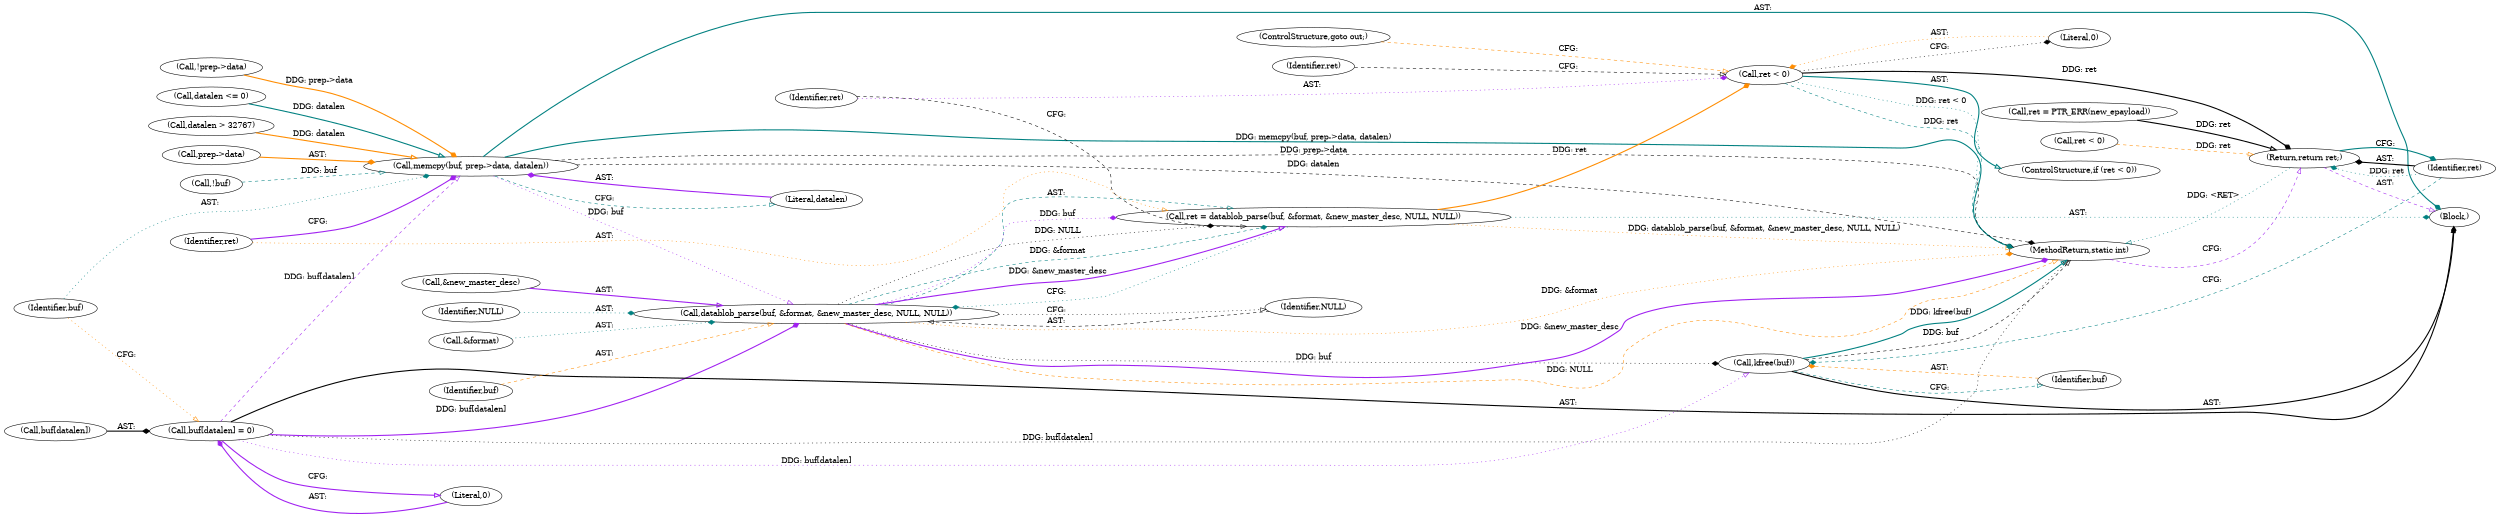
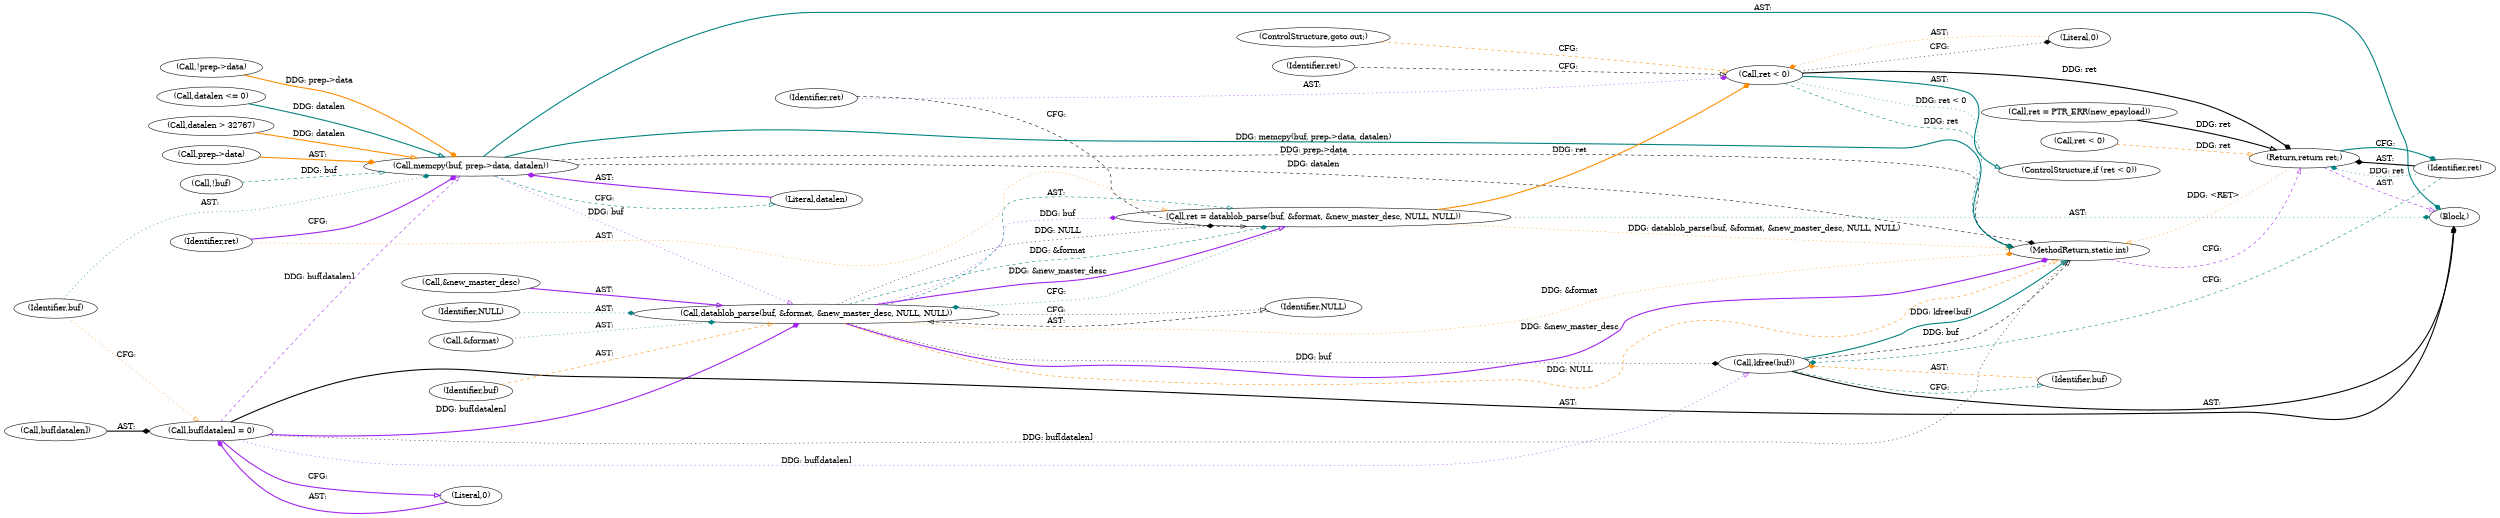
edge "(Return,return ret;)" -> "(MethodReturn,static int)": color teal -> darkorange
